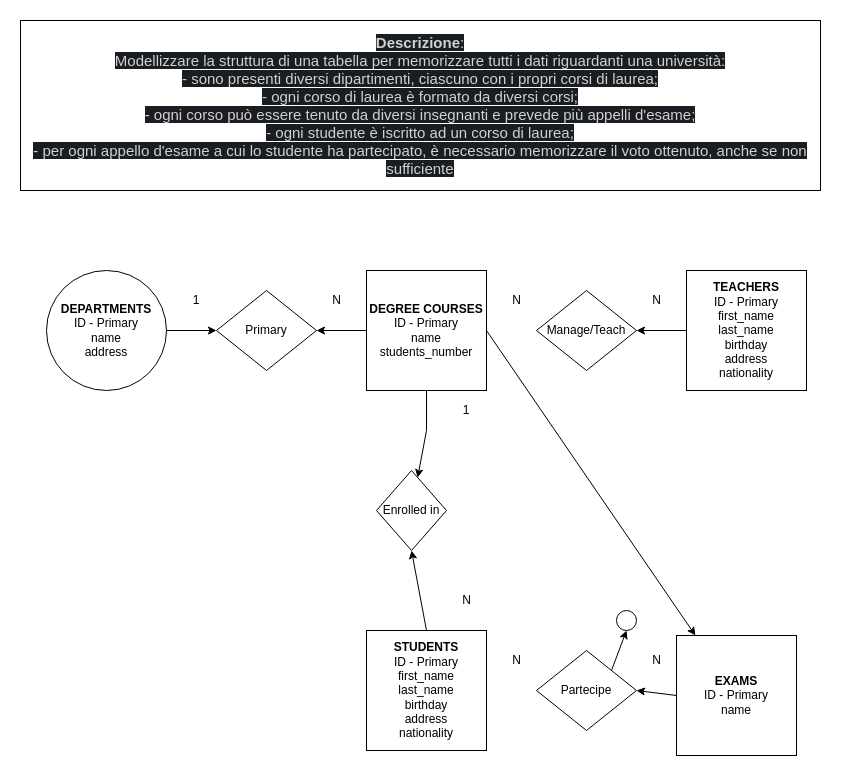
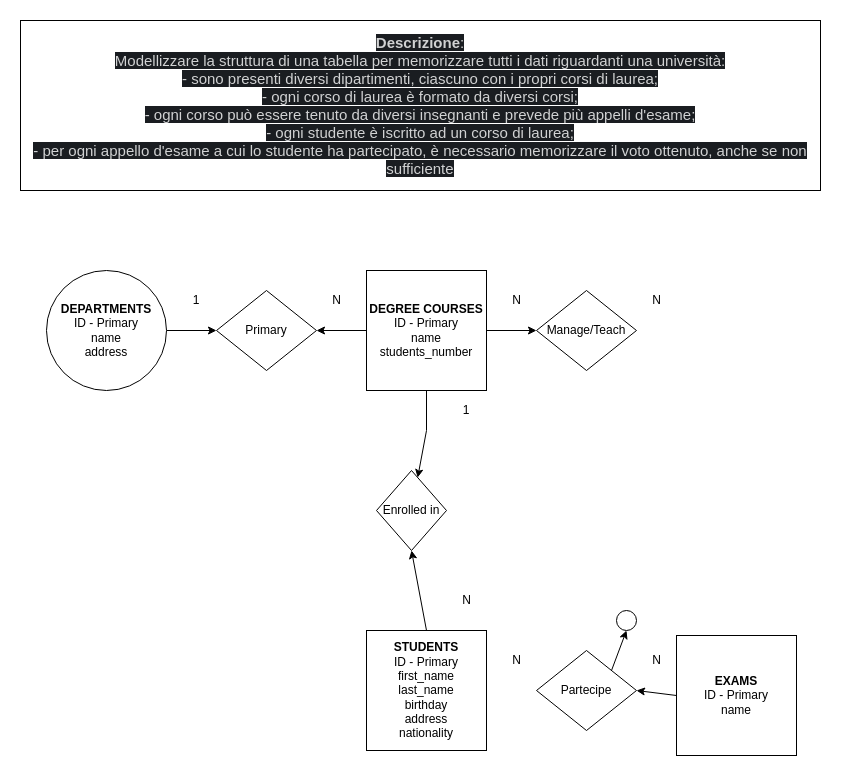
edge "TEACHERS ID - Primary first_name last_name birthday address nationality" -> "Manage/Teach": removed
node "TEACHERS ID - Primary first_name last_name birthday address nationality": removed
edge "DEGREE COURSES ID - Primary name students_number" -> "EXAMS ID - Primary name": now "DEGREE COURSES ID - Primary name students_number" -> "Manage/Teach"
